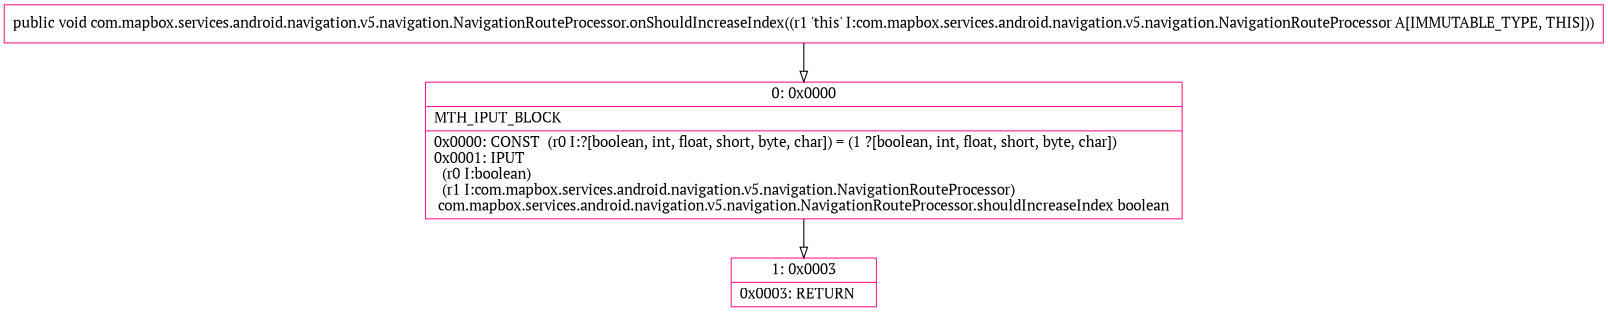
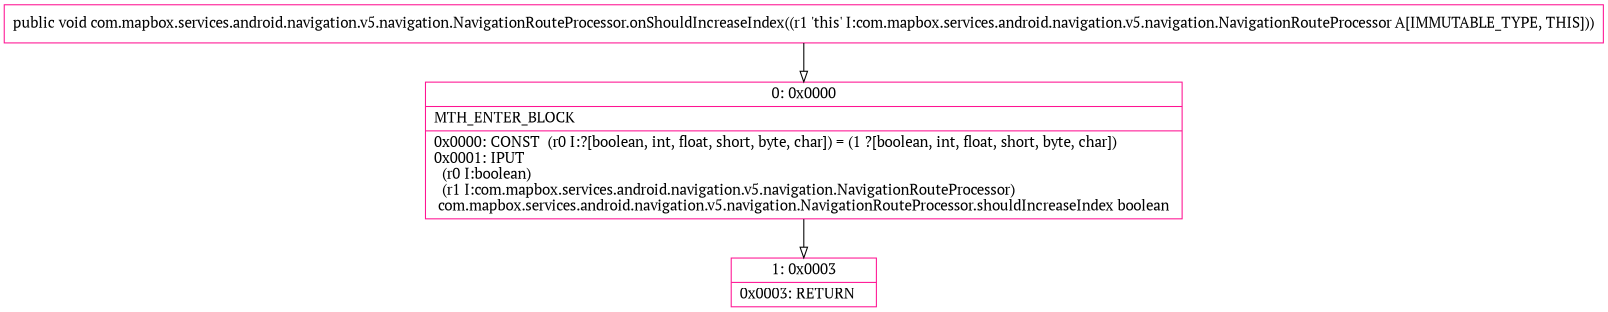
node "0: 0x0000": text "MTH_IPUT_BLOCK" -> "MTH_ENTER_BLOCK"
